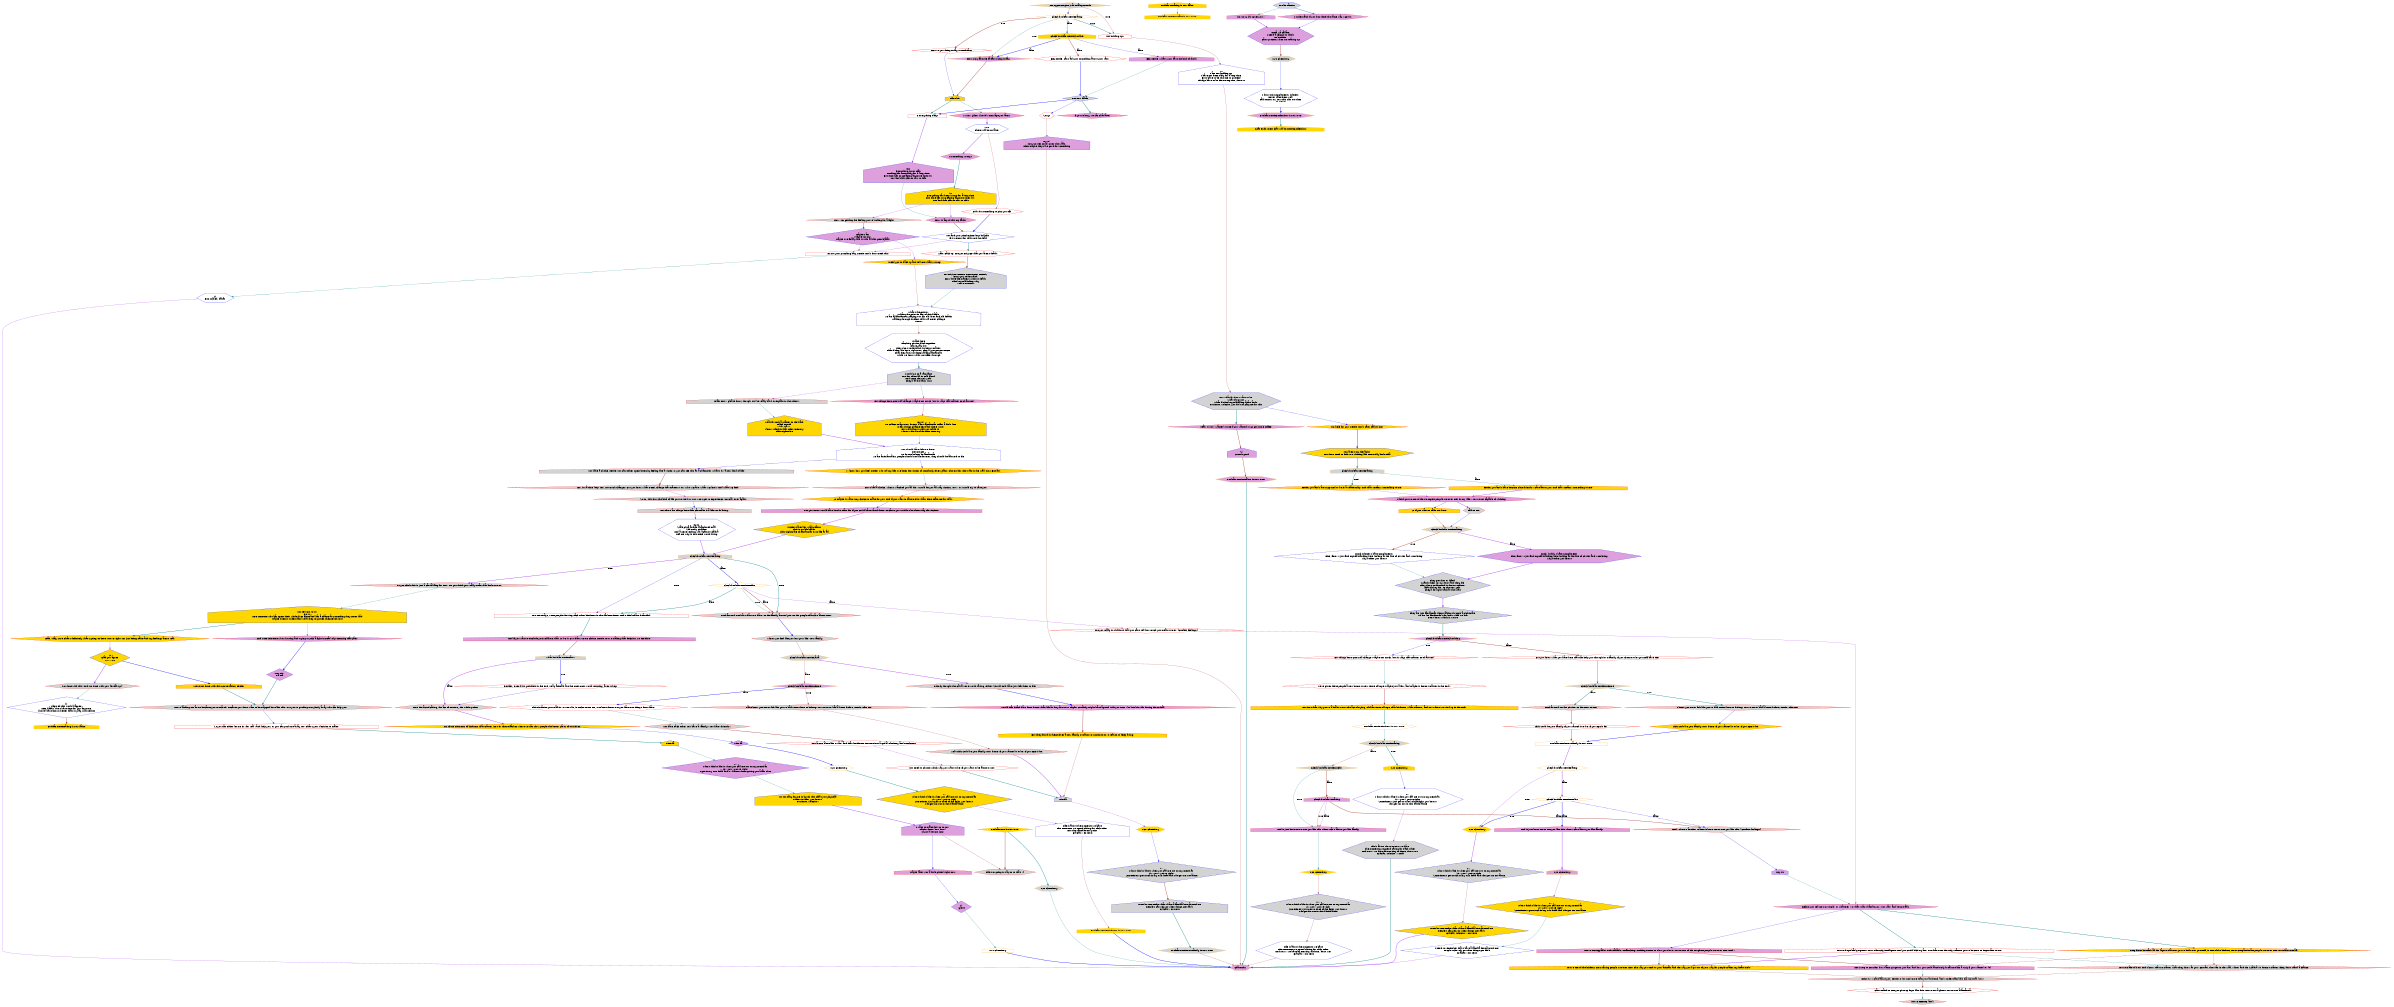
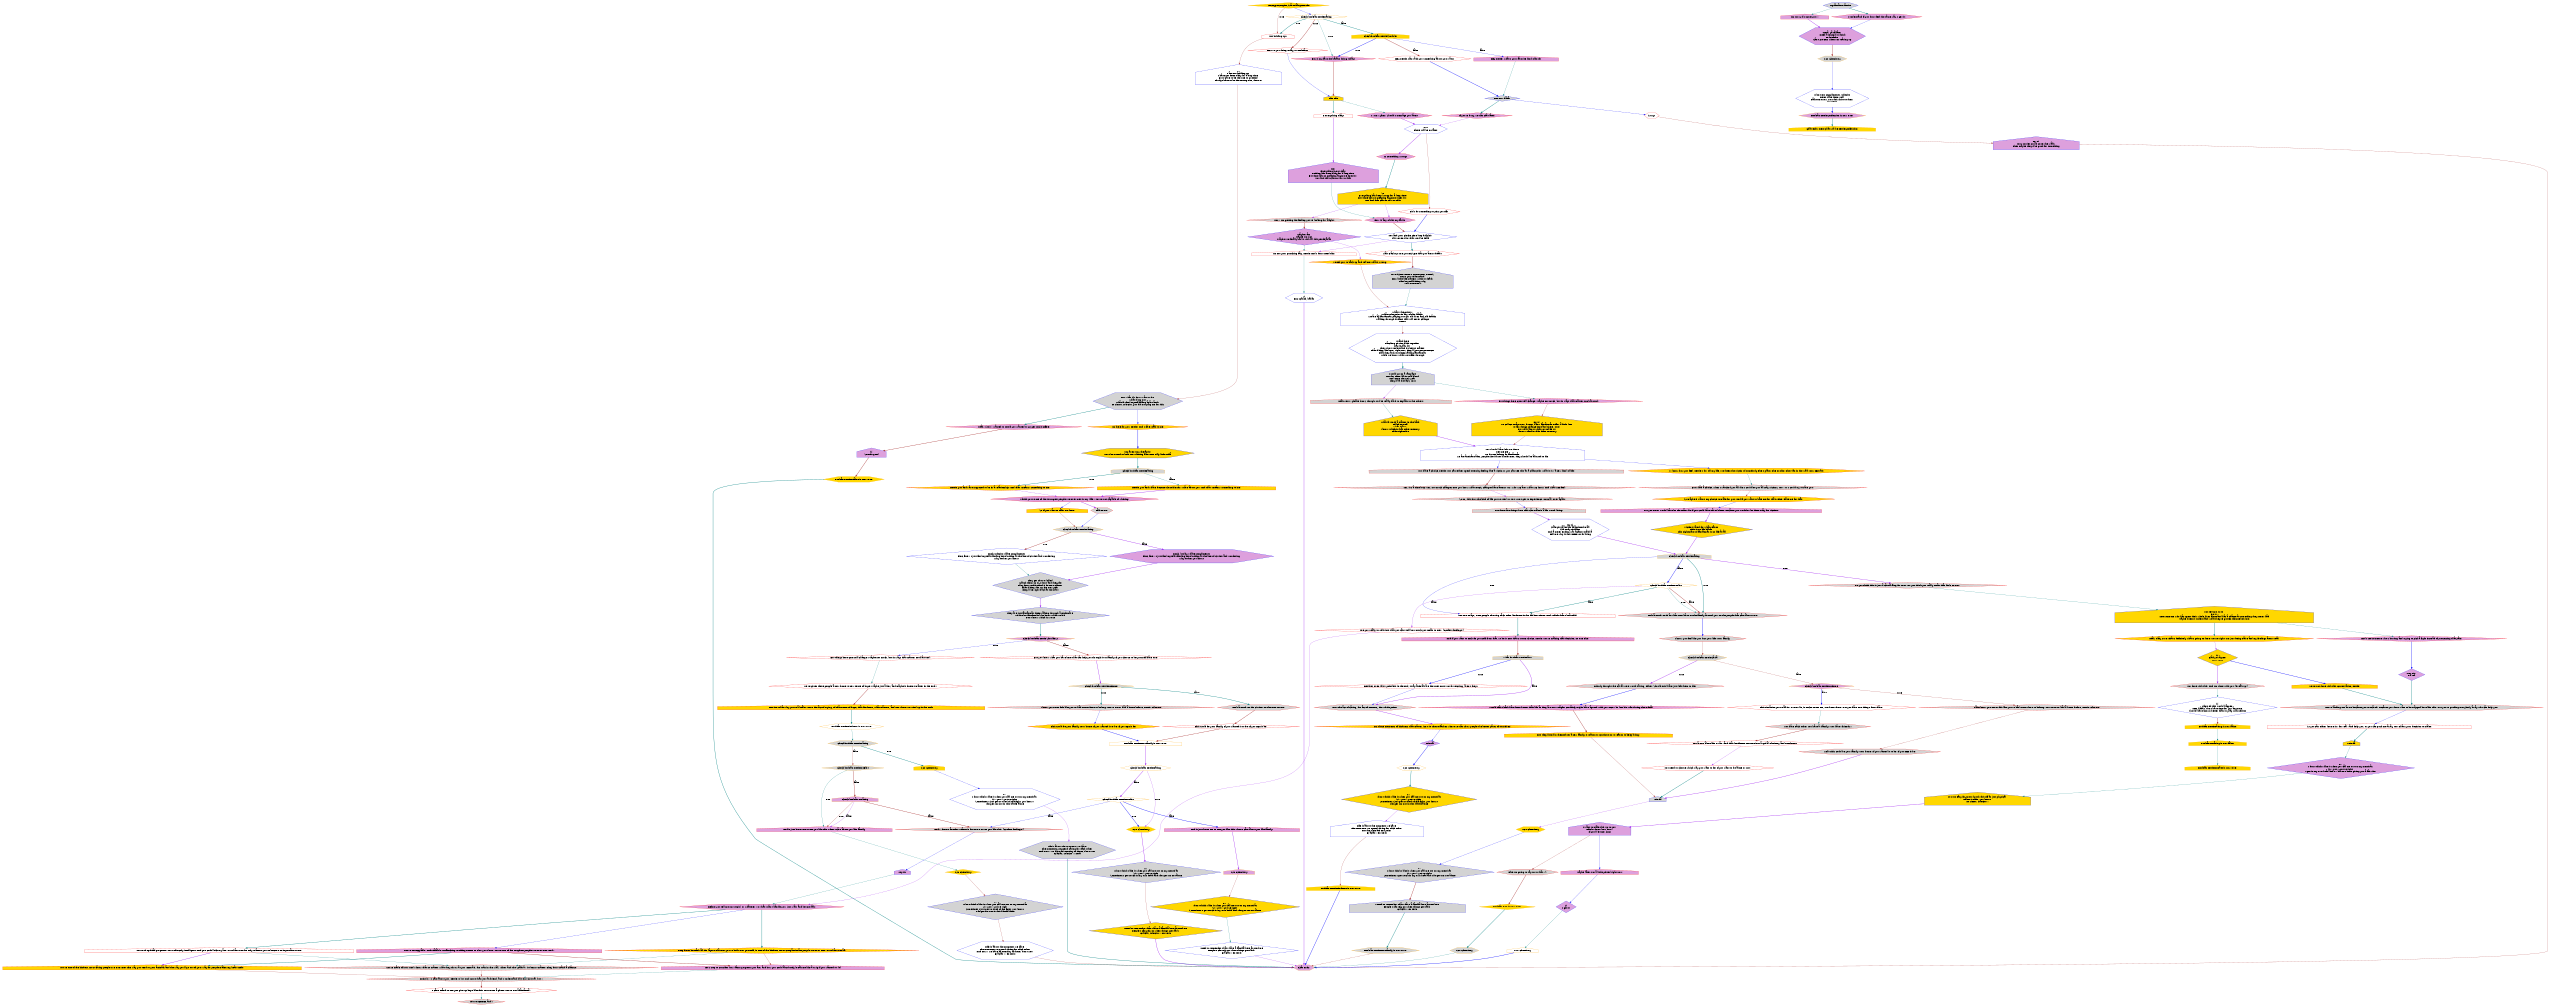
node "/EE/Types/Engine/StartDialogueNode": fillcolor lightgrey -> gold
node "Orokin tantito": label "Orokin tantito" -> "Aguántame tantito"
edge "Check boolean LettieShoulder" -> "How's my favorite badass doing today?": label "false" -> "true"
node "How's my favorite badass doing today?": color orange -> red
edge "Not now babas" -> "Is everything okay?": removed
edge "If you're busy, we can chat later." -> "Vete There will be no later": added
node "Boolean LettieRealNo is now true.": fillcolor plum -> gold
node "Look around. At the civvies. At the Hex. At me.": shape diamond -> hexagon
edge "Boolean LettieDating is now false." -> "Boolean IsDating is now false.": added
edge "Boolean Don is now true." -> "Like I'm going to say no to that. :}": reversed
edge "Sí Run scared, babas" -> "Chat ends.": style solid -> bold
